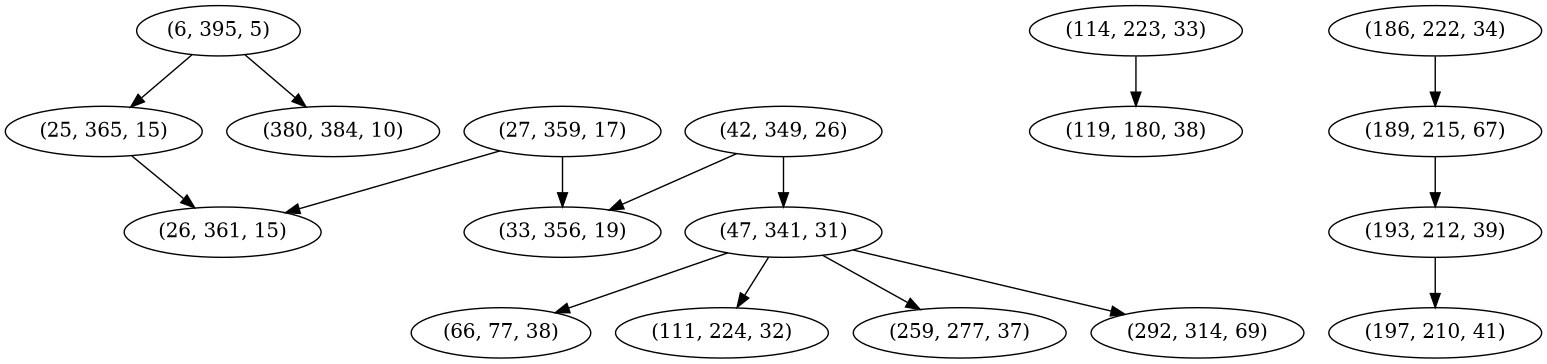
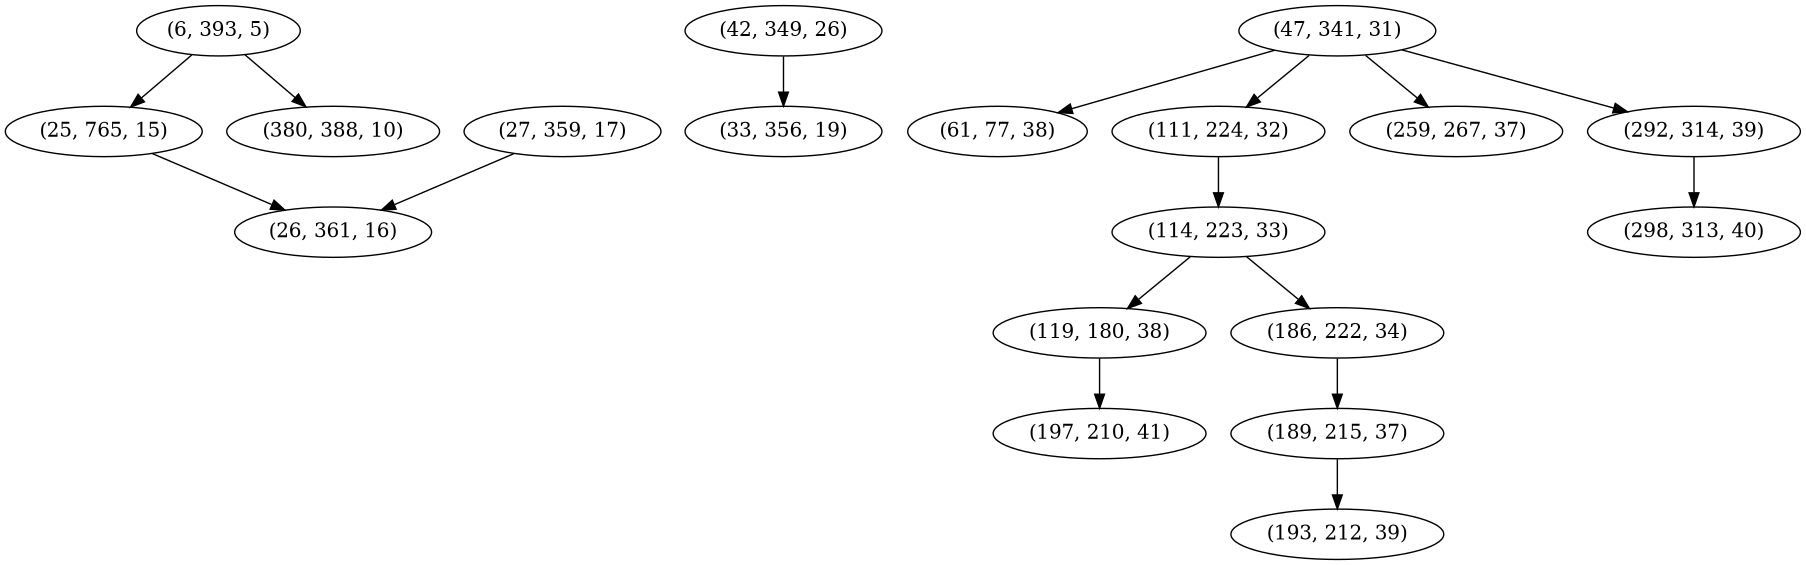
node "(6, 395, 5)": label "(6, 395, 5)" -> "(6, 393, 5)"
node "(25, 365, 15)": label "(25, 365, 15)" -> "(25, 765, 15)"
node "(380, 384, 10)": label "(380, 384, 10)" -> "(380, 388, 10)"
node "(189, 215, 67)": label "(189, 215, 67)" -> "(189, 215, 37)"
edge "(27, 359, 17)" -> "(33, 356, 19)": removed
edge "(42, 349, 26)" -> "(47, 341, 31)": removed
edge "(111, 224, 32)" -> "(114, 223, 33)": added
node "(26, 361, 15)": label "(26, 361, 15)" -> "(26, 361, 16)"
node "(298, 313, 40)": added
edge "(193, 212, 39)" -> "(197, 210, 41)": now "(119, 180, 38)" -> "(197, 210, 41)"
edge "(114, 223, 33)" -> "(186, 222, 34)": added
node "(66, 77, 38)": label "(66, 77, 38)" -> "(61, 77, 38)"
node "(259, 277, 37)": label "(259, 277, 37)" -> "(259, 267, 37)"
node "(292, 314, 69)": label "(292, 314, 69)" -> "(292, 314, 39)"
